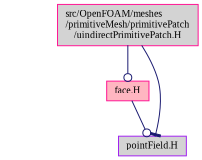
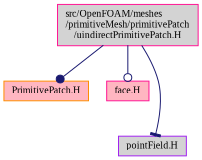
node "PrimitivePatch.H": added
edge "face.H" -> "pointField.H": removed
